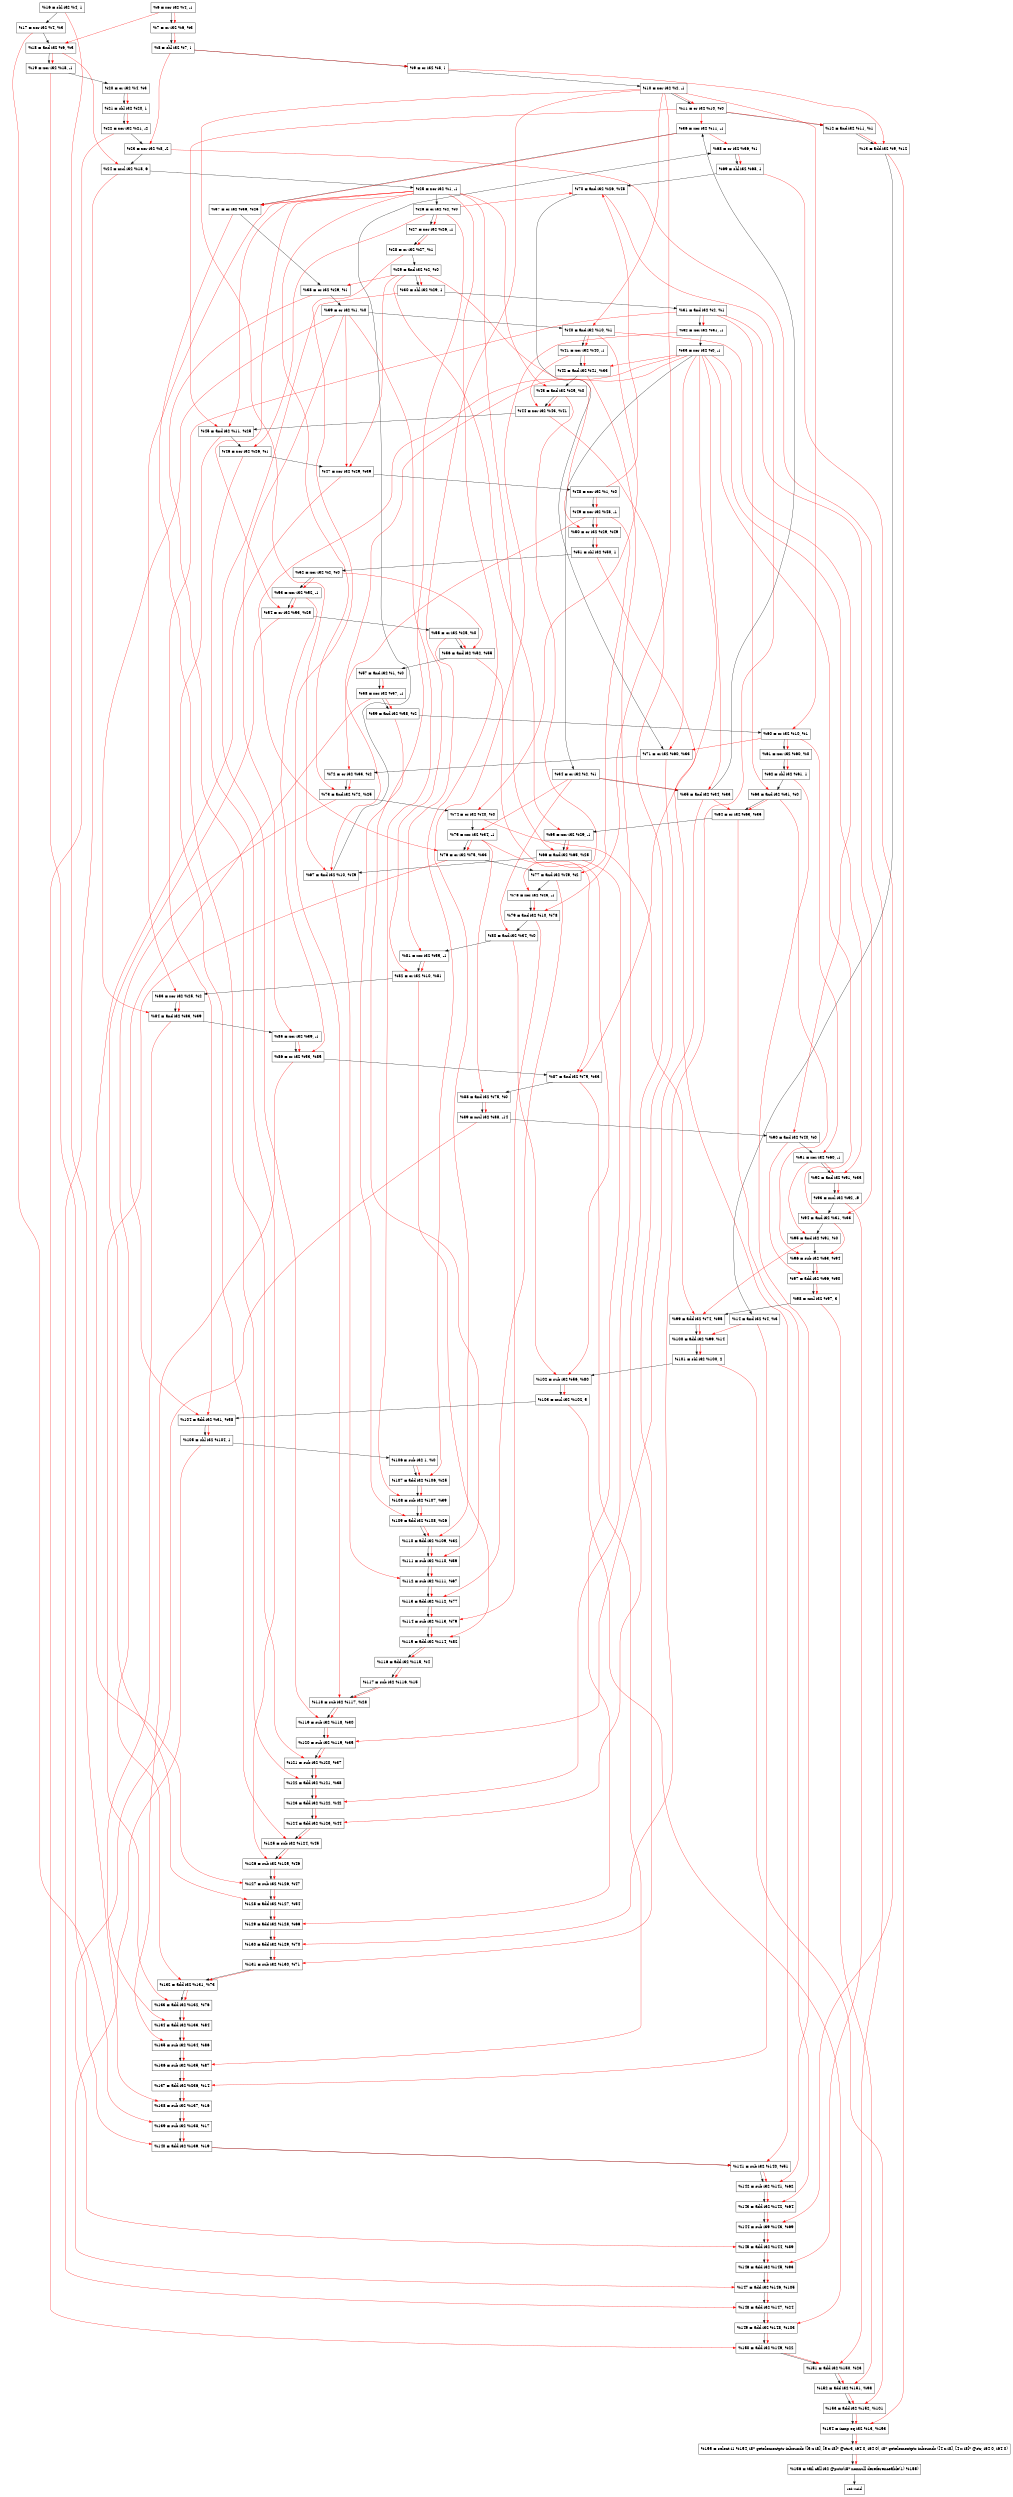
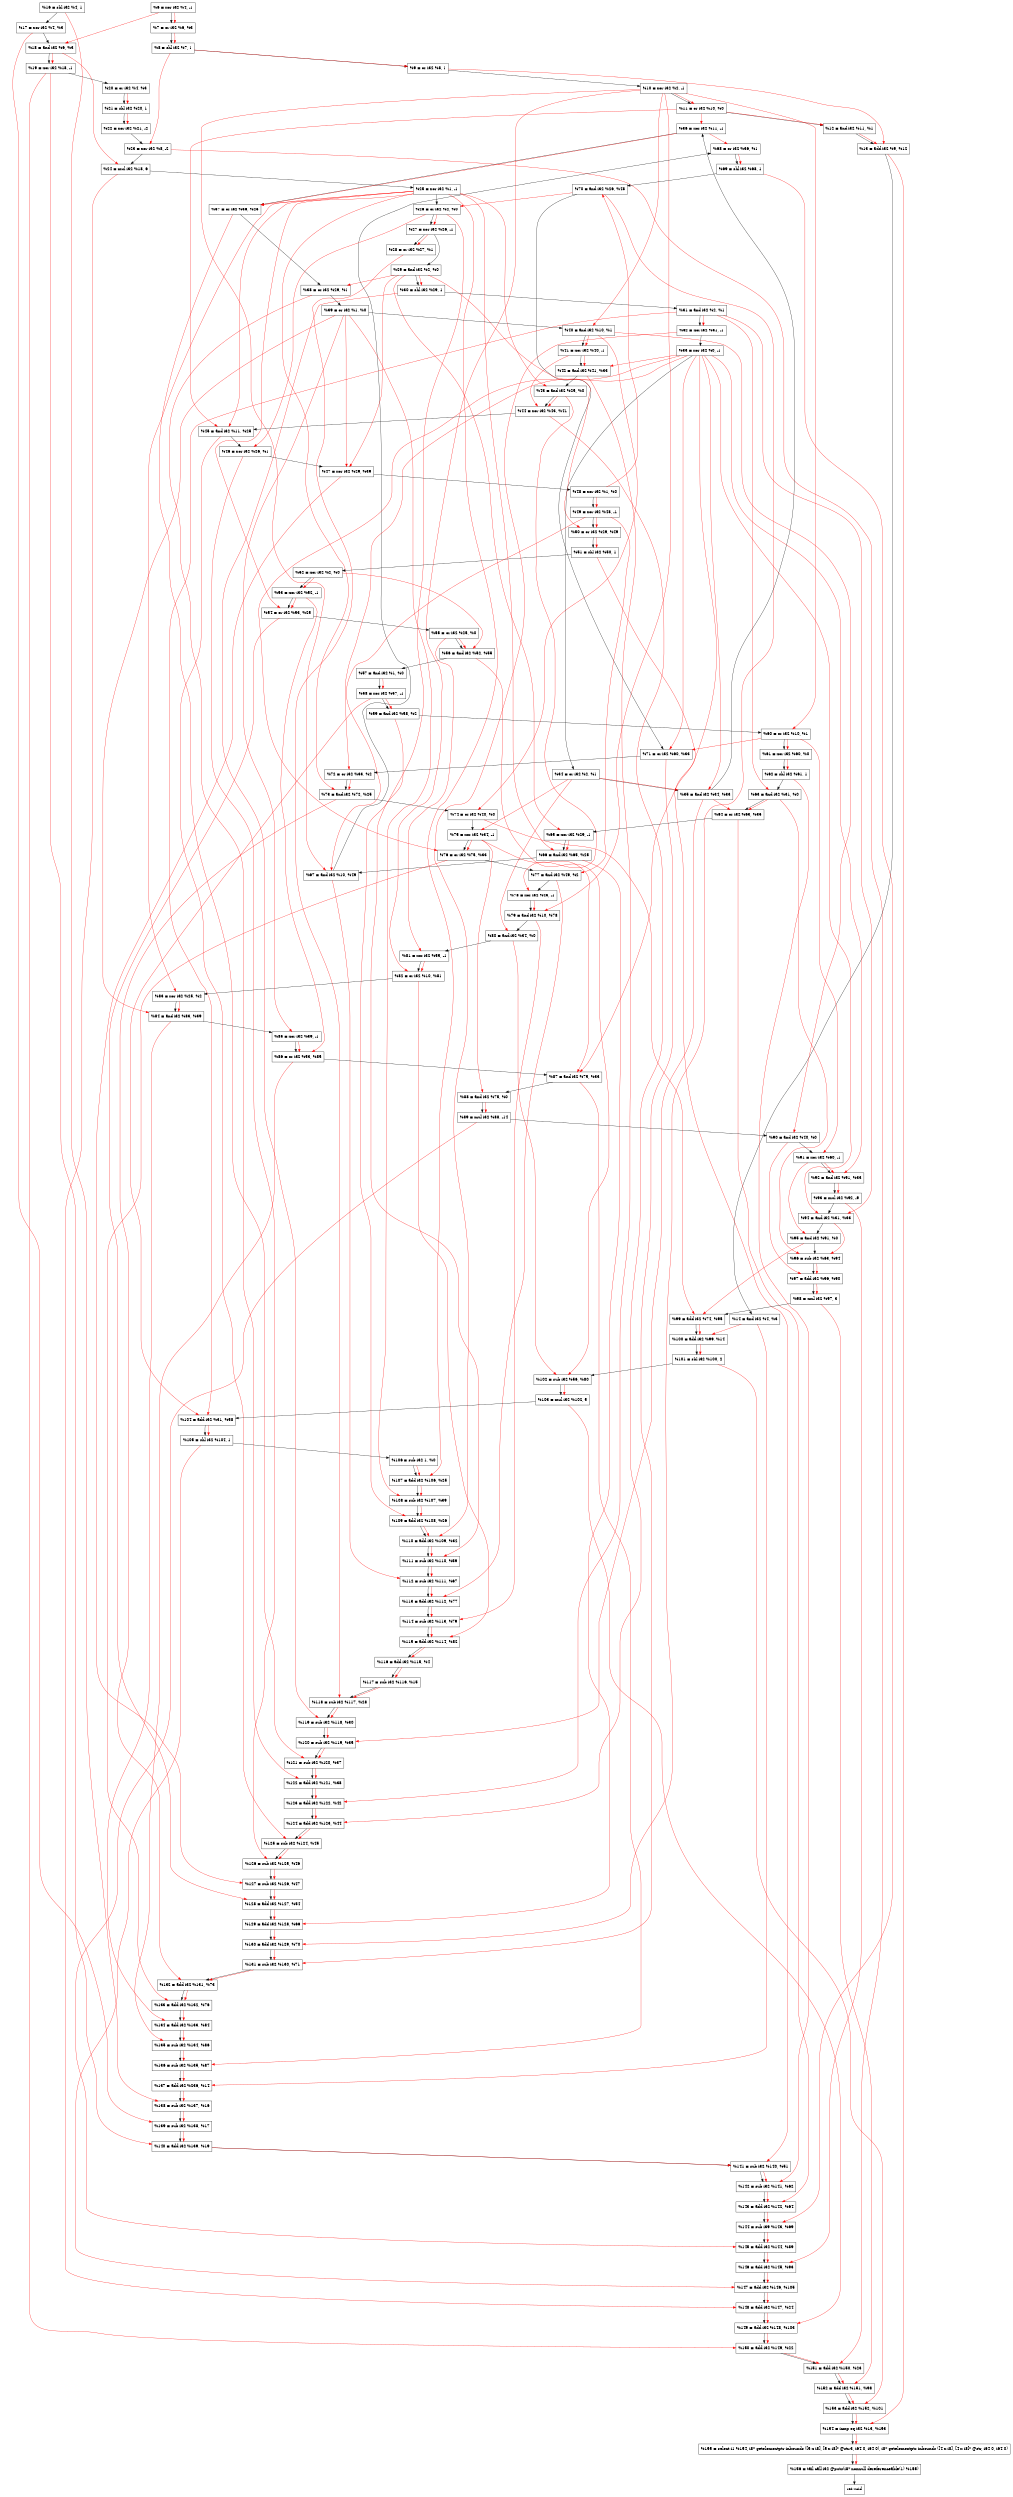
edge "%26 = or i32 %2, %0" -> "%70 = and i32 %26, %48": reversed
edge "%28 = or i32 %27, %1" -> "%29 = and i32 %2, %0": now "%27 = xor i32 %26, -1" -> "%29 = and i32 %2, %0"
edge "%22 = xor i32 %21, -2" -> "%150 = add i32 %149, %22": now "%19 = xor i32 %18, -1" -> "%150 = add i32 %149, %22"
